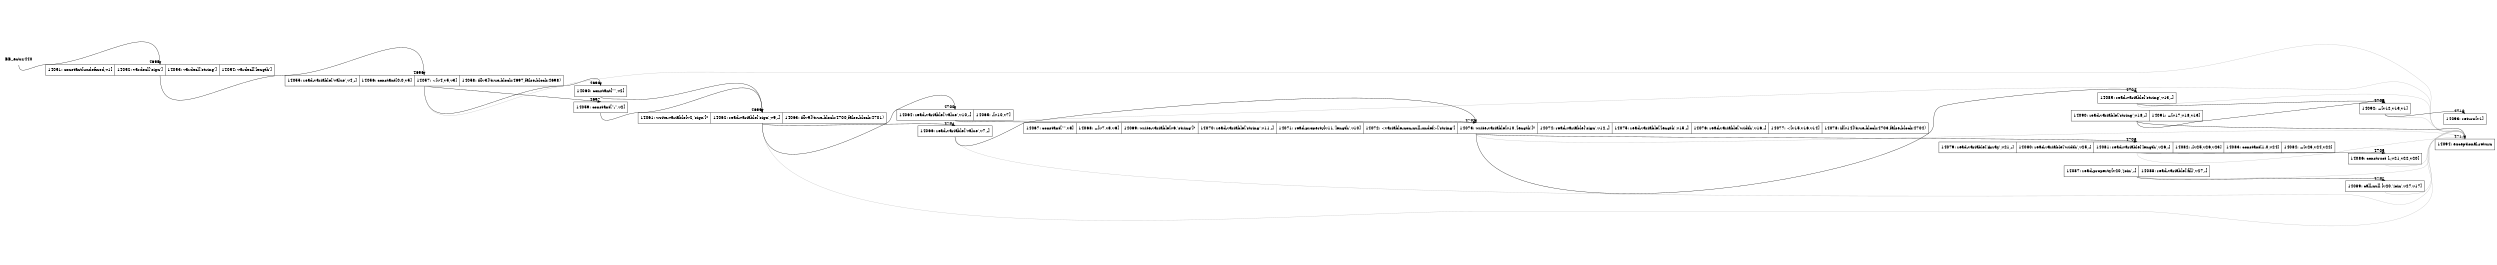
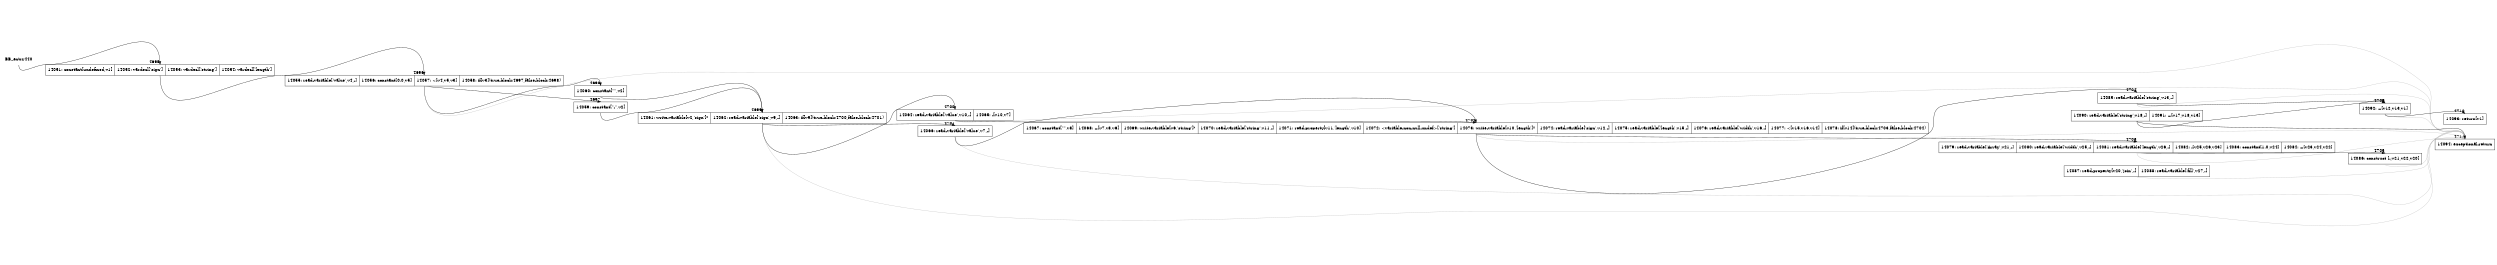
node "14089: call-null [v20,'join',v27,v17]": removed
